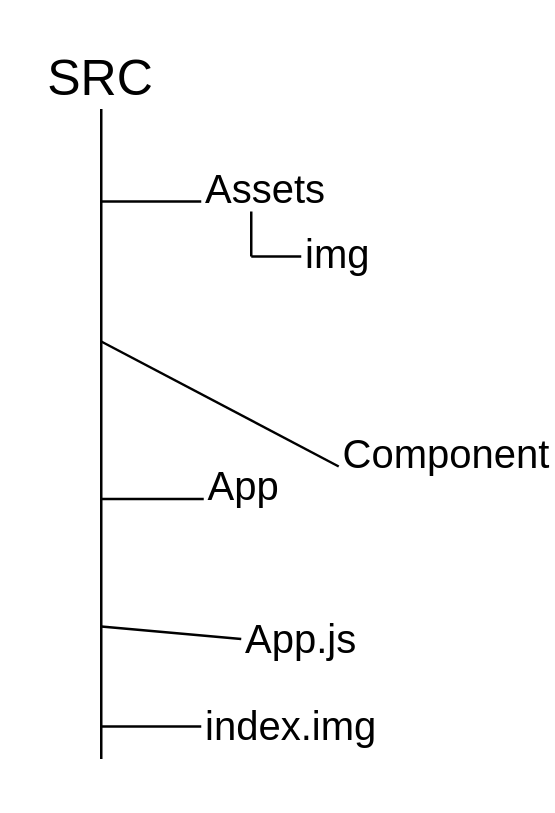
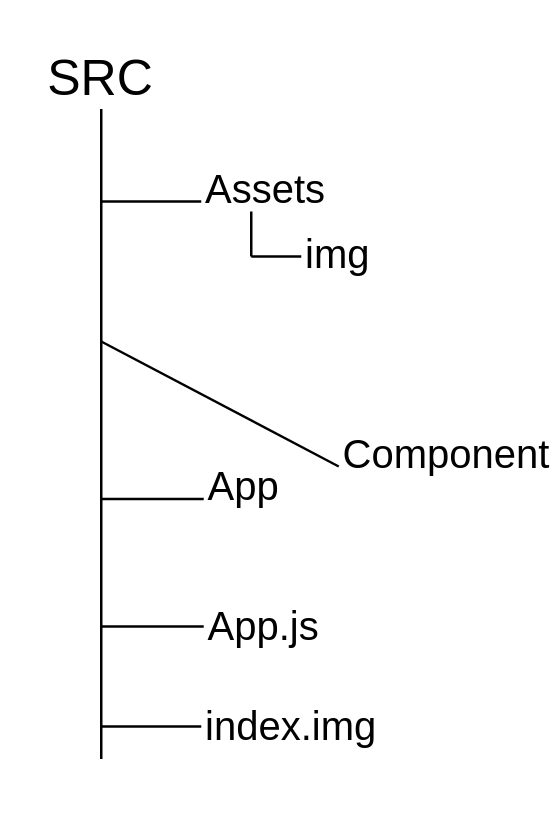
node "App.js": moved (291, 639) -> (254, 626)
